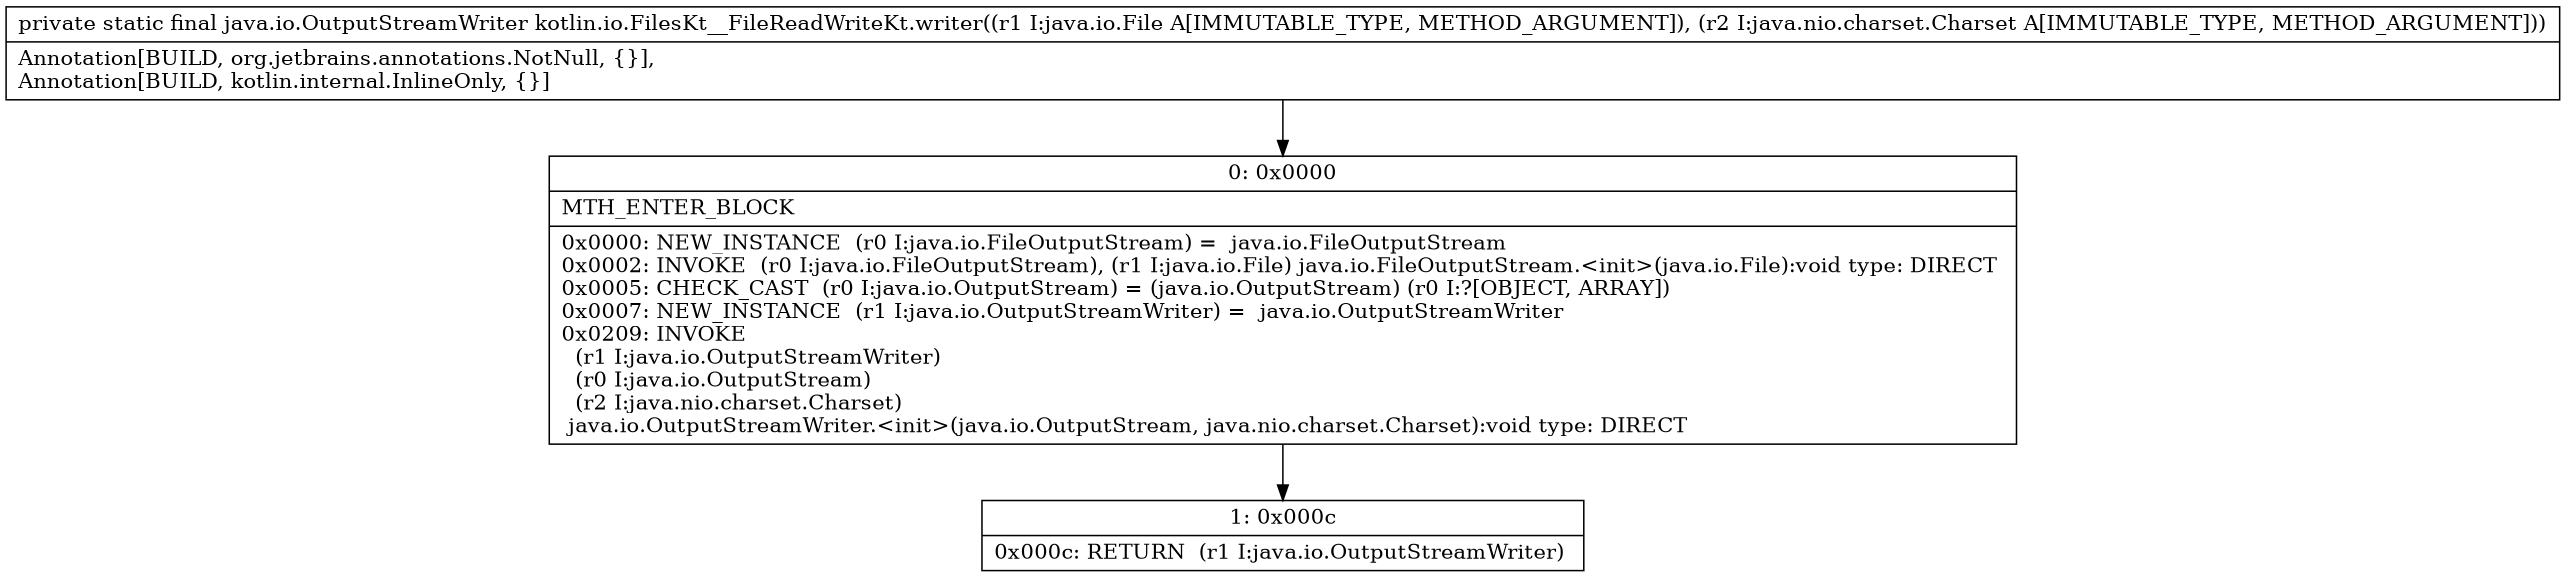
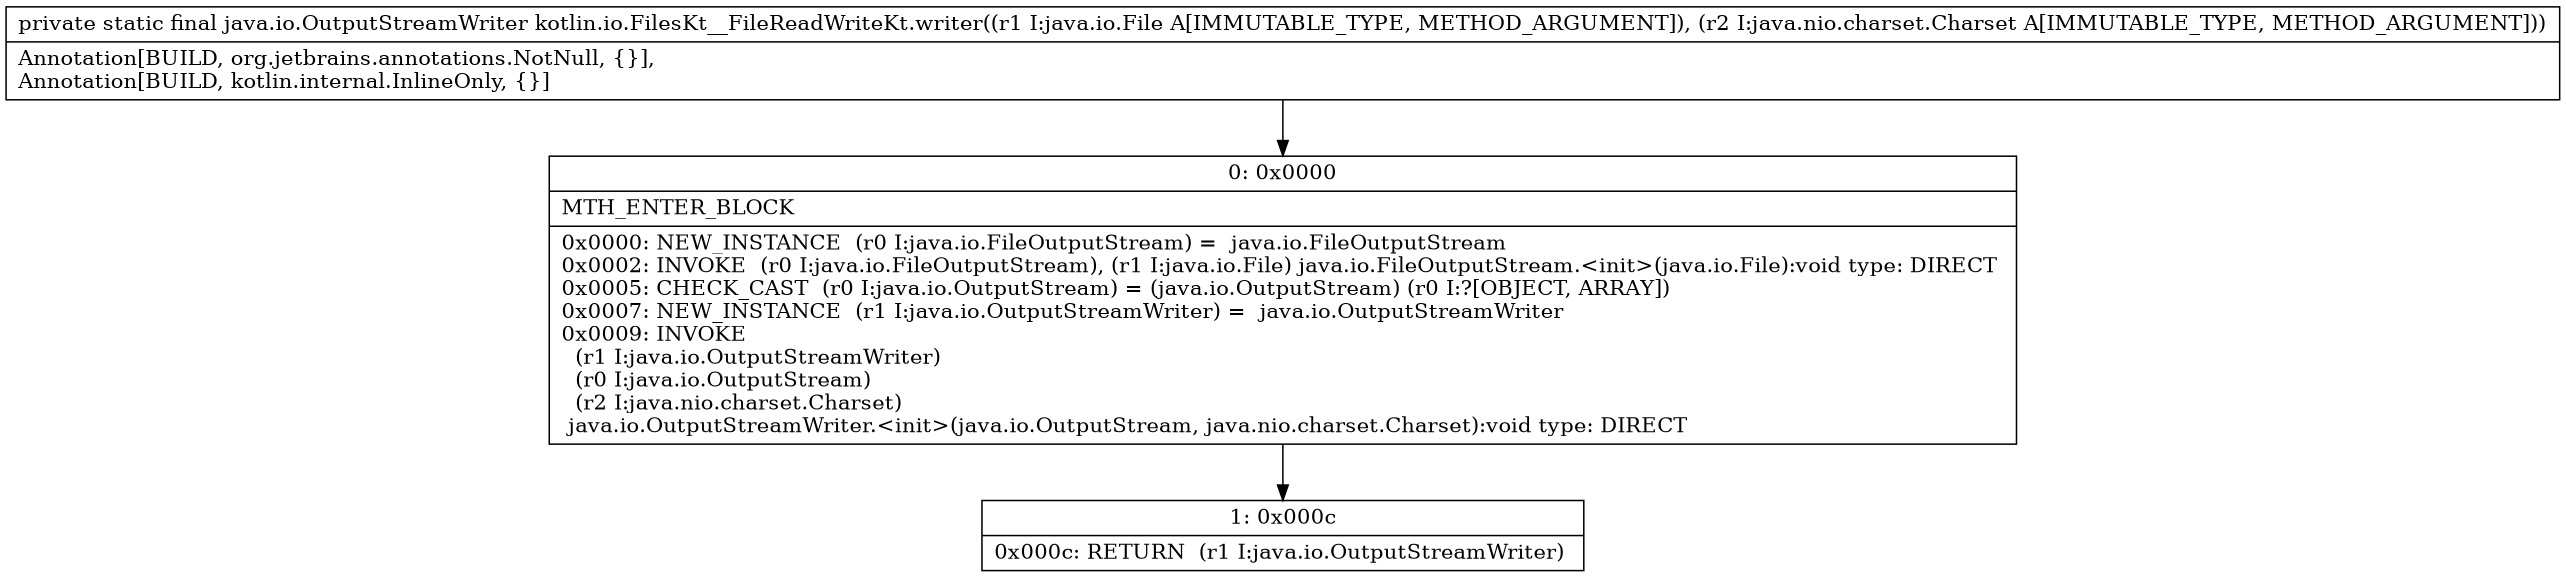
node "0: 0x0000": text "0x0209: INVOKE" -> "0x0009: INVOKE"
